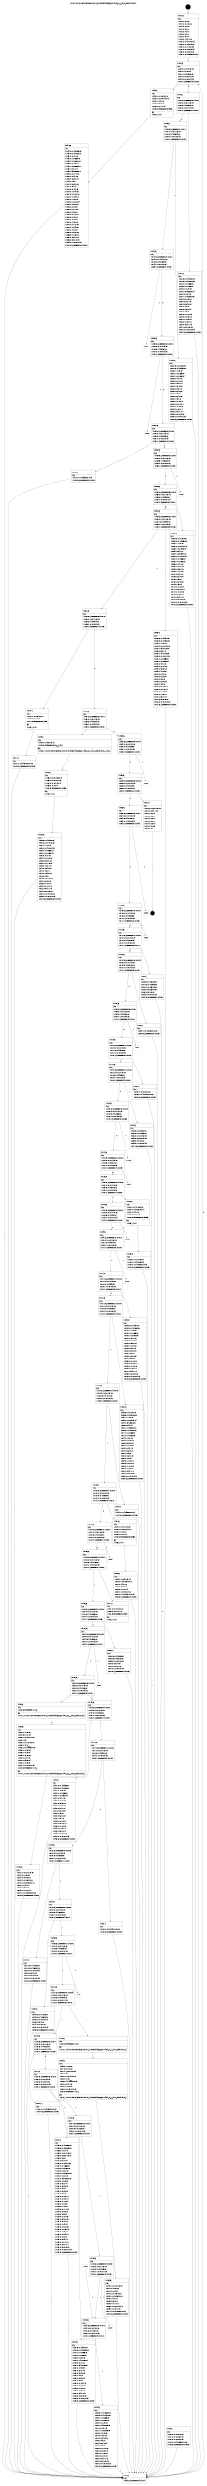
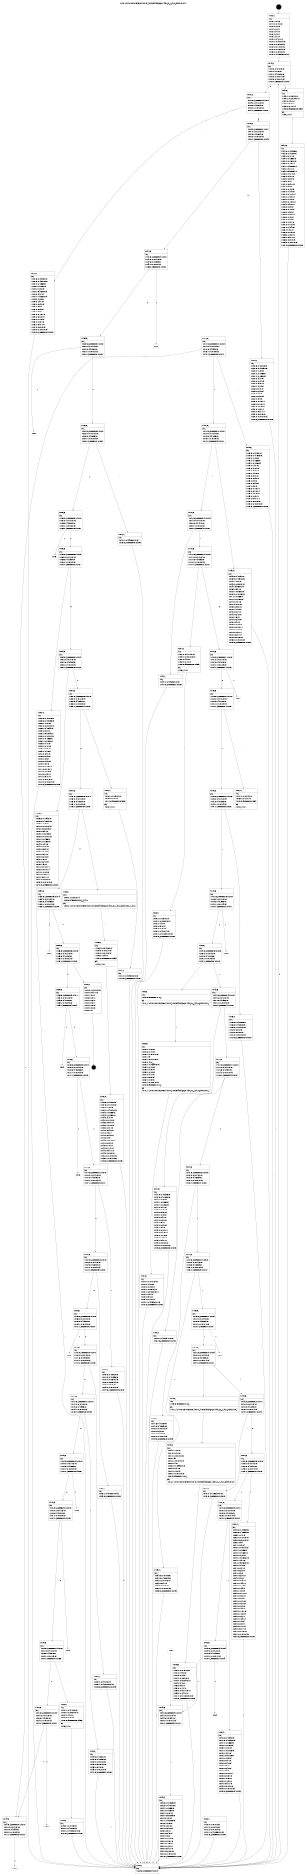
edge "0x4016ff [25]" -> "0x401718 [25]": reversed
